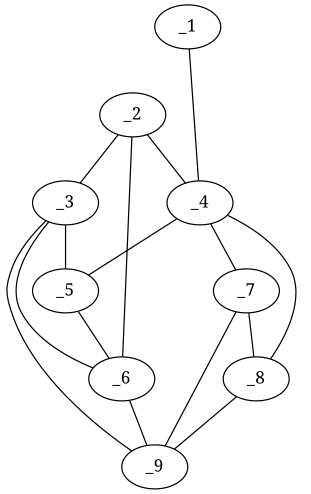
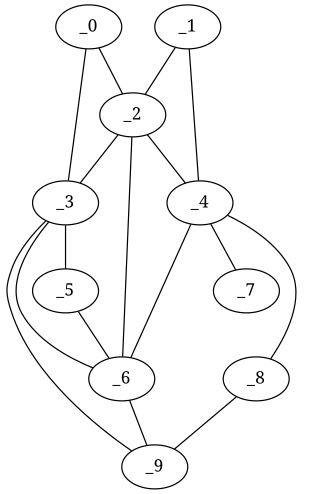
node "_0": added
edge "_1" -- "_2": added
edge "_4" -- "_5": now "_4" -- "_6"
edge "_7" -- "_8": removed
edge "_7" -- "_9": removed
